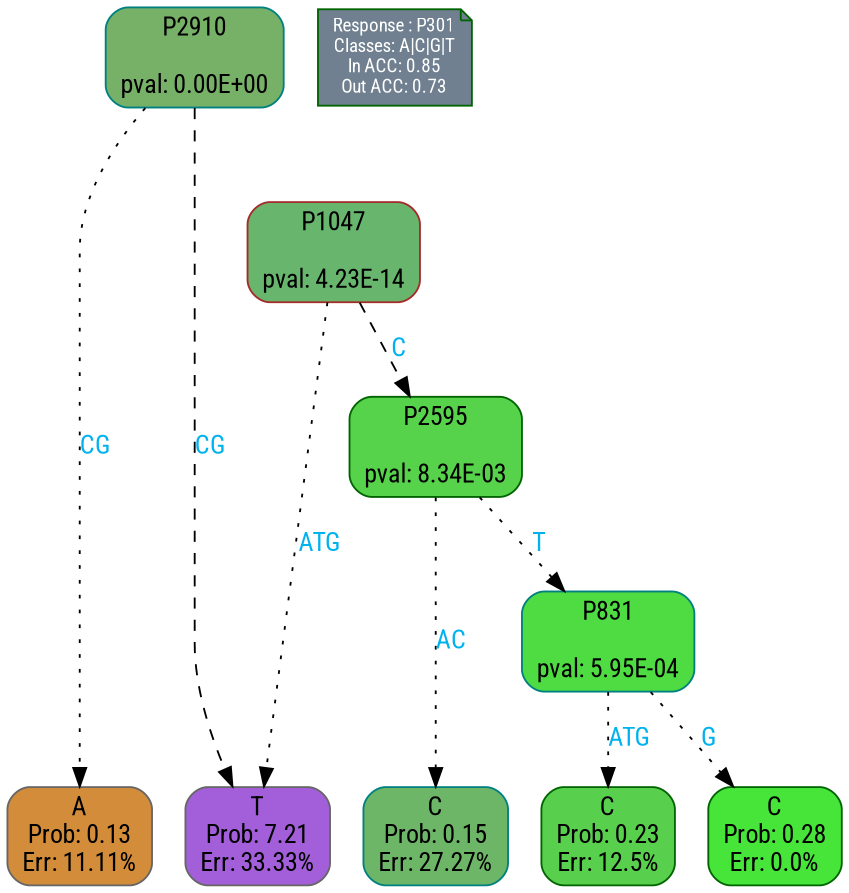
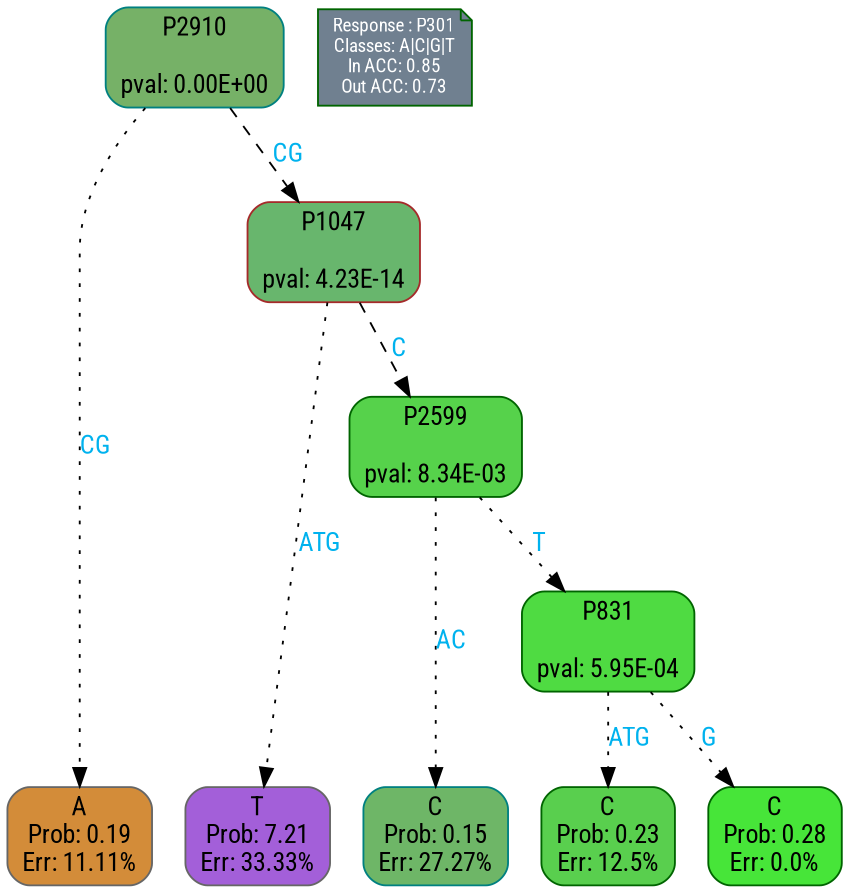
edge "P2910 pval: 0.00E+00" -> "T Prob: 7.21 Err: 33.33%": now "P2910 pval: 0.00E+00" -> "P1047 pval: 4.23E-14"
node "P2595 pval: 8.34E-03": label "P2595 pval: 8.34E-03" -> "P2599 pval: 8.34E-03"
node "P831 pval: 5.95E-04": color teal -> darkgreen
node "A Prob: 0.13 Err: 11.11%": label "A Prob: 0.13 Err: 11.11%" -> "A Prob: 0.19 Err: 11.11%"
